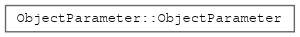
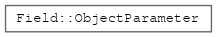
node "ObjectParameter::ObjectParameter": label "ObjectParameter::ObjectParameter" -> "Field::ObjectParameter"
